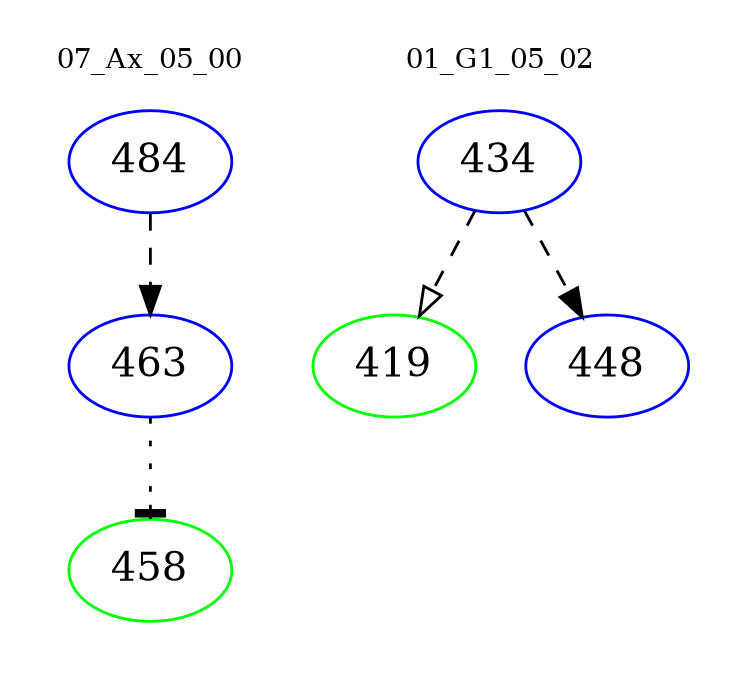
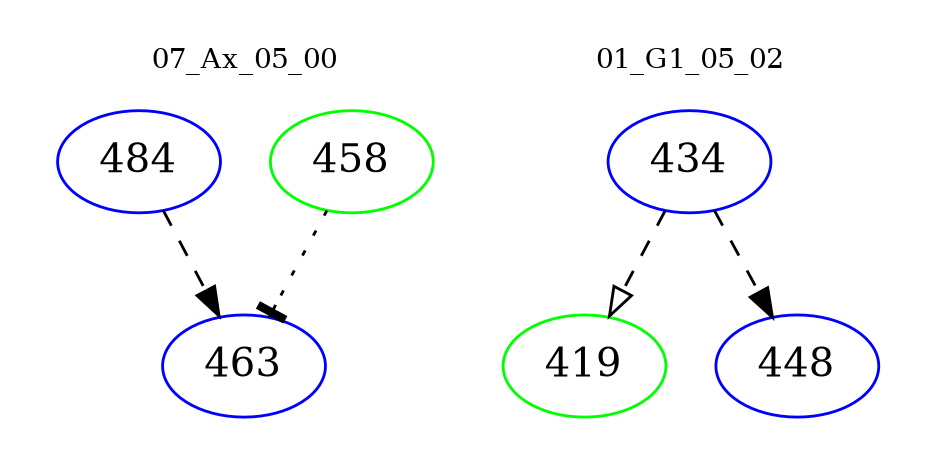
edge "463" -> "458": reversed
